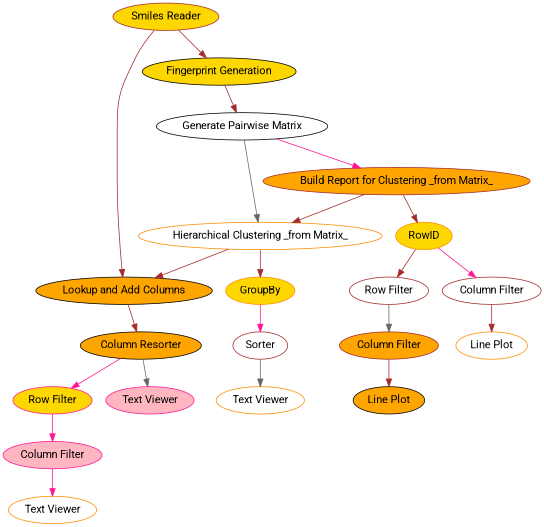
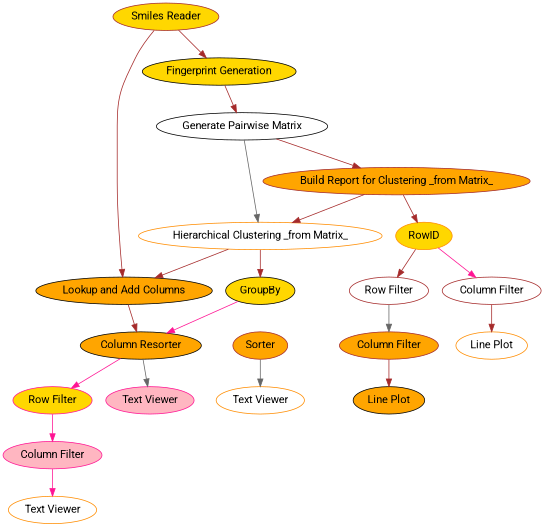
edge "Generate Pairwise Matrix" -> "Build Report for Clustering _from Matrix_": color deeppink -> brown
node "GroupBy": color darkorange -> black
edge "GroupBy" -> "Sorter": now "GroupBy" -> "Column Resorter"
node "Sorter": fillcolor white -> orange
